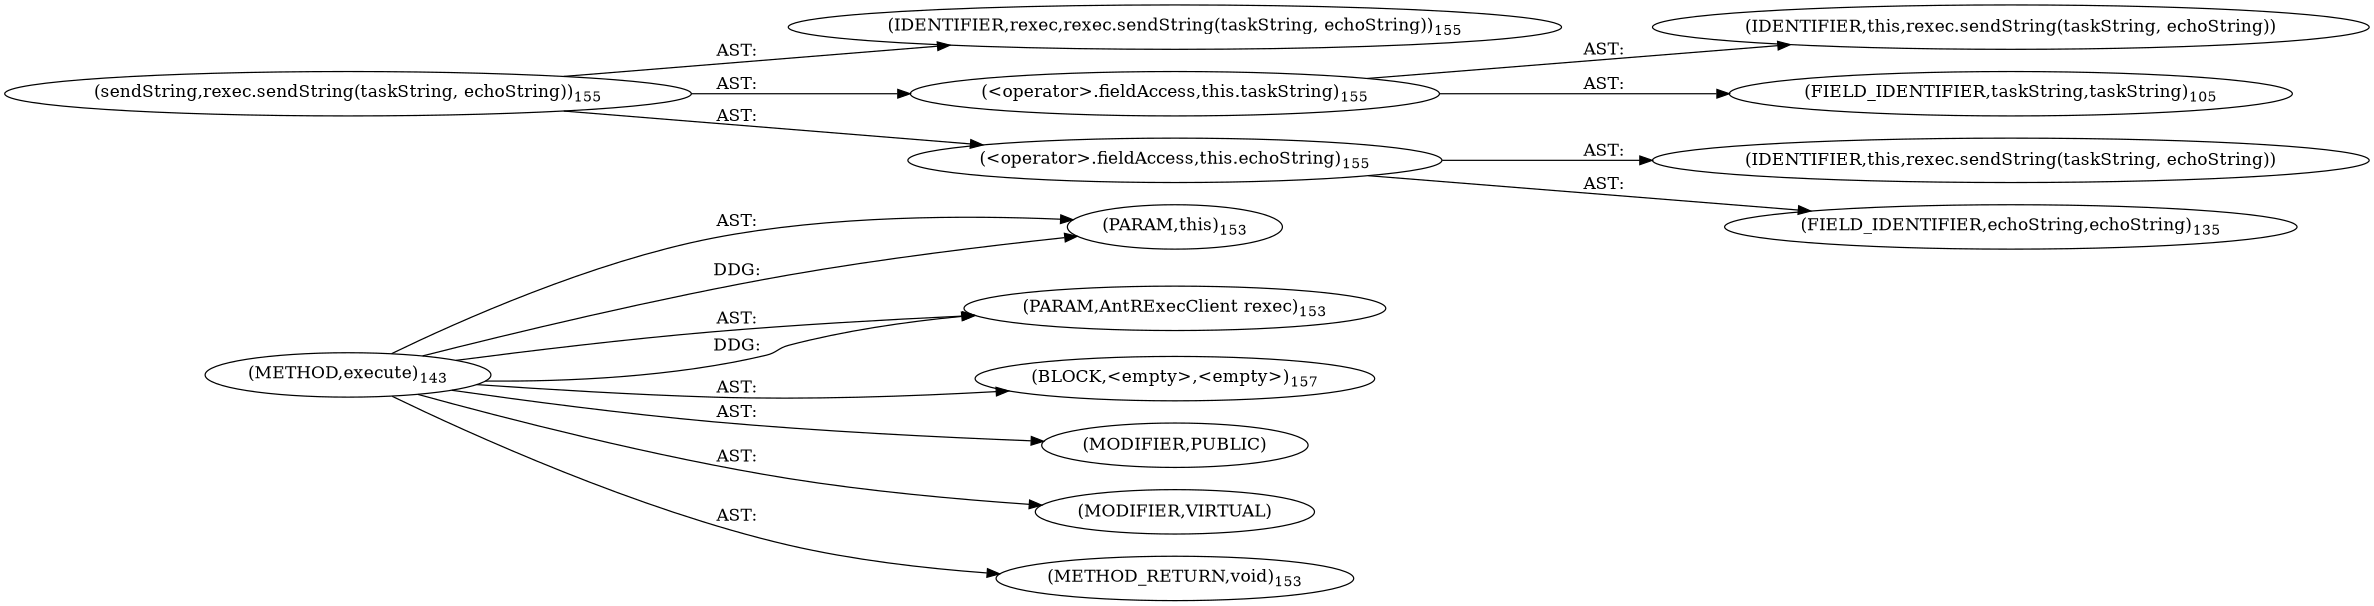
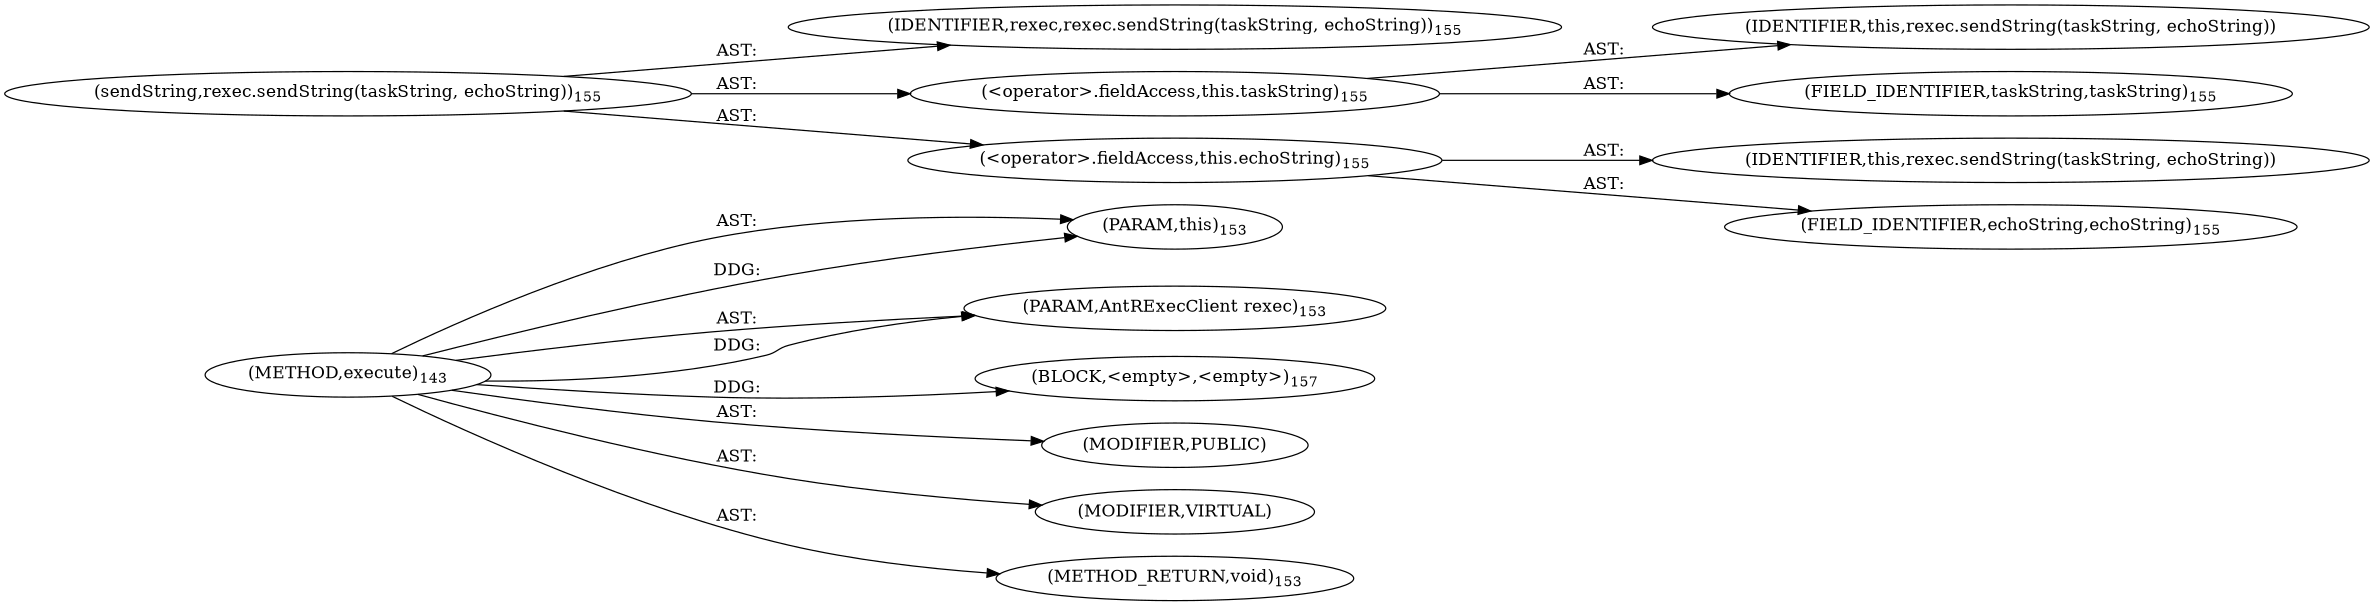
node "(FIELD_IDENTIFIER,taskString,taskString)": text "105" -> "155"
node "(FIELD_IDENTIFIER,echoString,echoString)": text "135" -> "155"
edge "(METHOD,execute)" -> "(BLOCK,<empty>,<empty>)": label "AST: " -> "DDG: "
